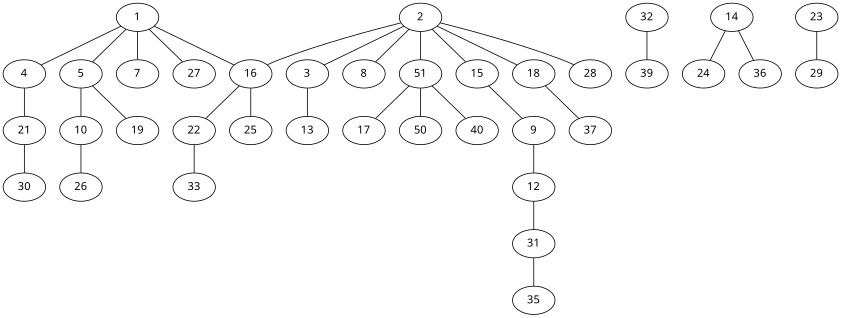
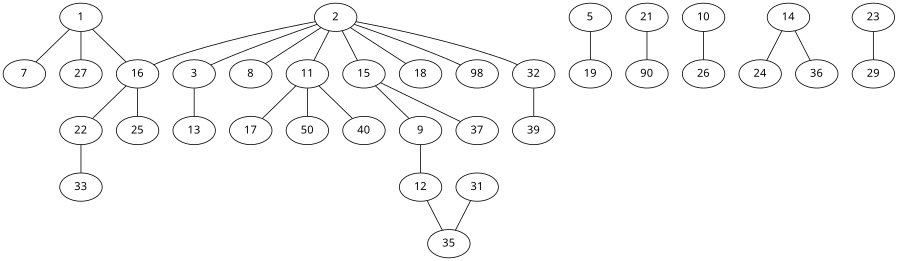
edge "2" -- "32": added
edge "1" -- "5": removed
node "4": removed
node "51": label "51" -> "11"
node "28": label "28" -> "98"
edge "5" -- "10": removed
edge "18" -- "37": now "15" -- "37"
node "30": label "30" -> "90"
edge "12" -- "31": now "12" -- "35"
